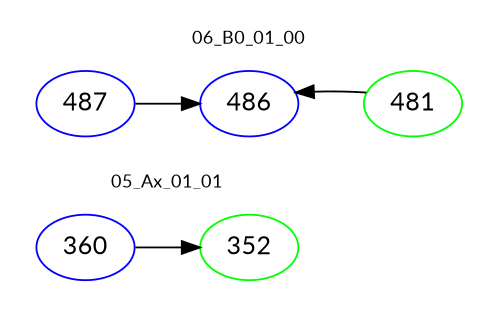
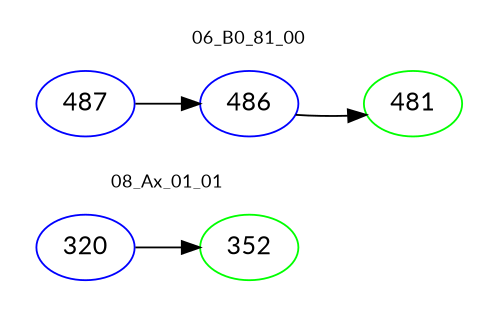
cluster "06_B0_01_00": label "06_B0_01_00" -> "06_B0_81_00"
edge "481" -> "486": reversed
cluster "05_Ax_01_01": label "05_Ax_01_01" -> "08_Ax_01_01"
node "360": label "360" -> "320"
